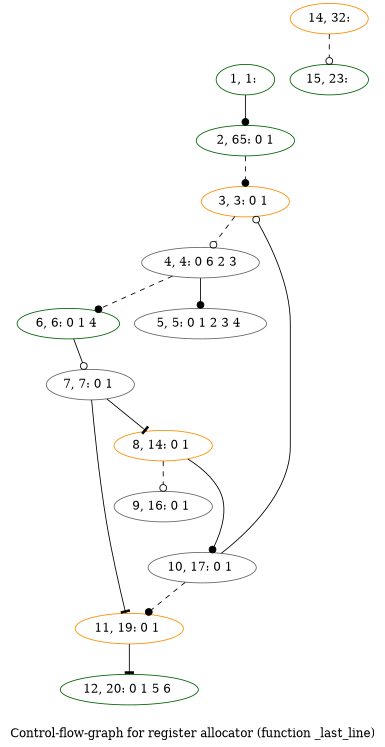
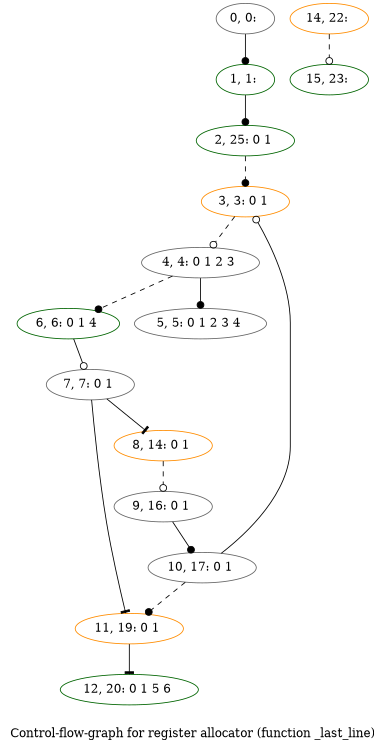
node "0, 0:": added
node "14, 32:": label "14, 32:" -> "14, 22:"
node "2, 65: 0 1": label "2, 65: 0 1" -> "2, 25: 0 1"
node "4, 4: 0 6 2 3": label "4, 4: 0 6 2 3" -> "4, 4: 0 1 2 3"
edge "8, 14: 0 1" -> "10, 17: 0 1": now "9, 16: 0 1" -> "10, 17: 0 1"
